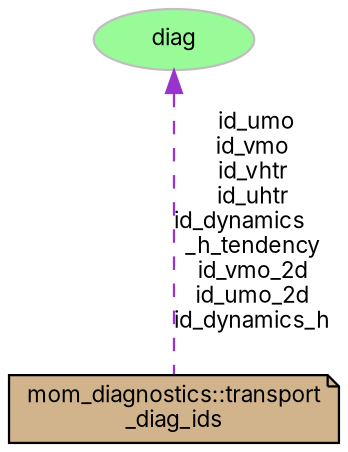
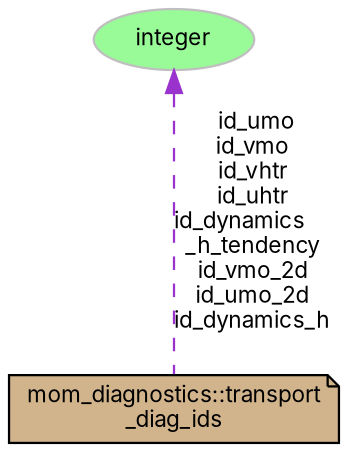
node "diag": label "diag" -> "integer"
